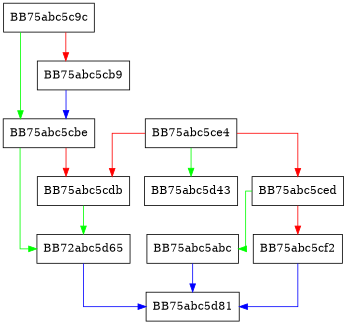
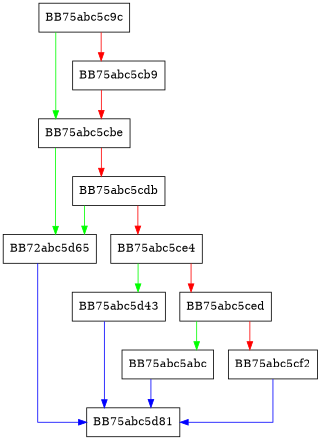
edge "BB75abc5cb9" -> "BB75abc5cbe": color blue -> red
edge "BB75abc5ce4" -> "BB75abc5cdb": reversed
edge "BB75abc5d43" -> "BB75abc5d81": added
